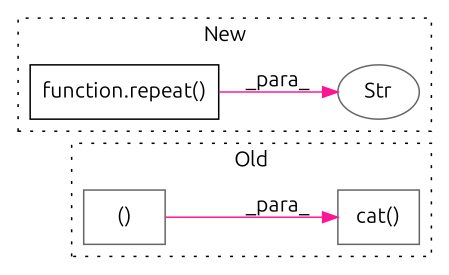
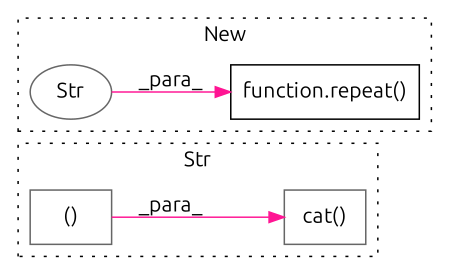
edge "function.repeat()" -> "Str": reversed
cluster "Old": label "Old" -> "Str"
